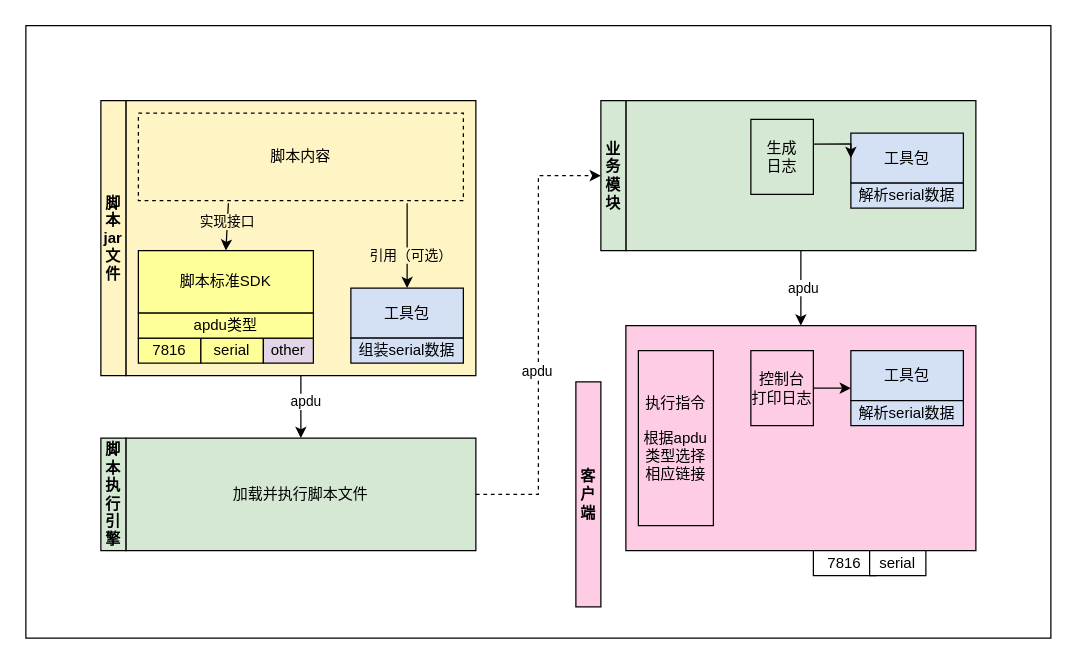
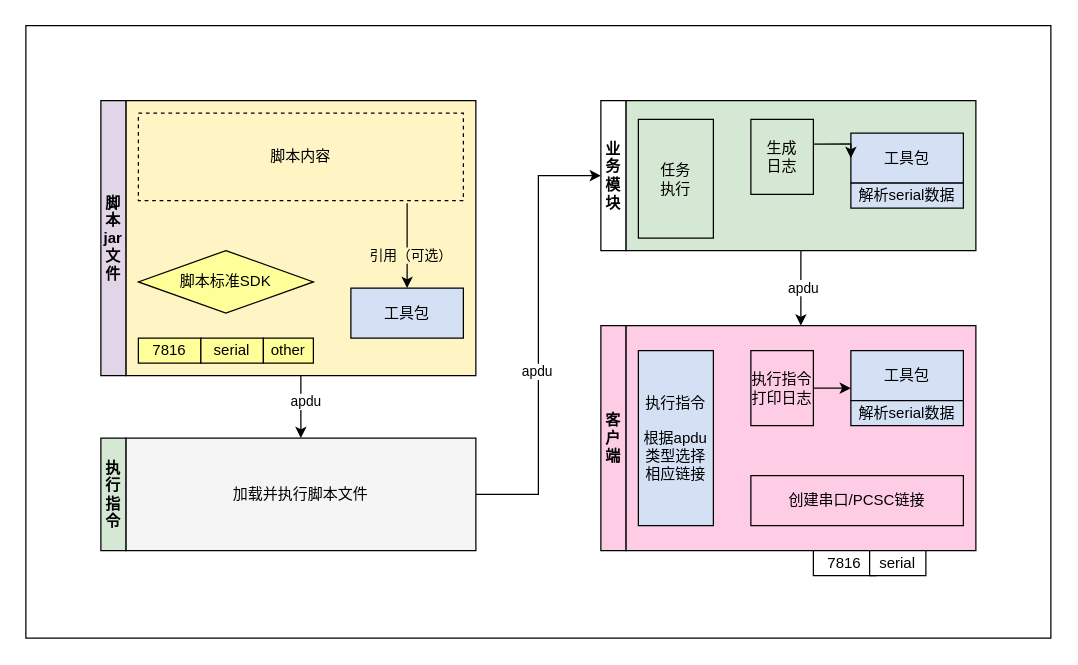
node "业务模块": fillcolor #d5e8d4 -> #ffffff
node "任务 执行": added
edge "脚本内容" -> "脚本标准SDK": removed, label "实现接口"
node "脚本jar文件": fillcolor #fff4c3 -> #e1d5e7
edge "加载并执行脚本文件" -> "业务模块": style dashed -> solid
node "脚本标准SDK": shape rectangle -> diamond
node "apdu类型": removed
node "other": fillcolor #e1d5e7 -> #ffff99
node "组装serial数据": removed
node "控制台 打印日志": label "控制台 打印日志" -> "执行指令 打印日志"
node "执行指令 根据apdu类型选择相应链接": fillcolor #ffcce6 -> #d4e1f5
node "脚本执行引擎": label "脚本执行引擎" -> "执行指令"
node "加载并执行脚本文件": fillcolor #d5e8d4 -> #f5f5f5
node "客户端": moved (588, 494) -> (613, 438)
node "创建串口/PCSC链接": added
